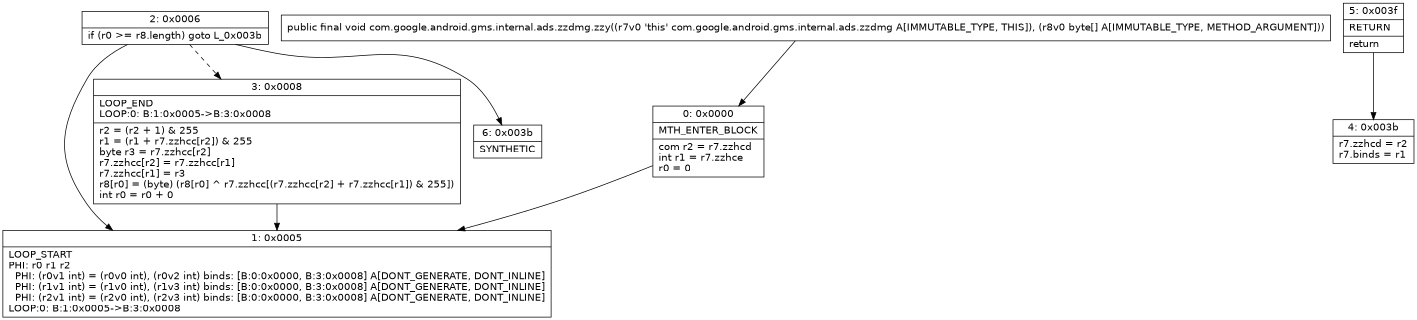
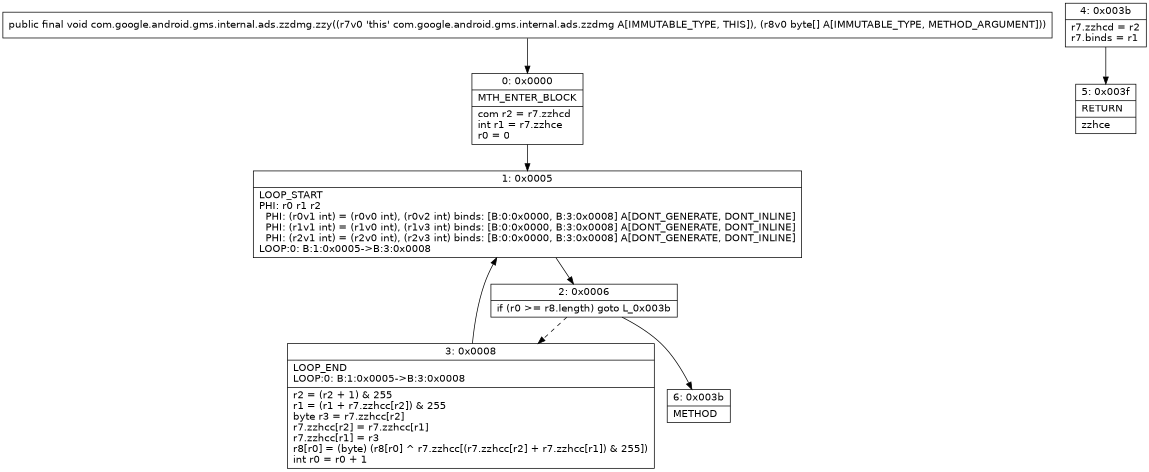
node "5: 0x003f": text "return" -> "zzhce"
edge "5: 0x003f" -> "4: 0x003b": reversed
edge "2: 0x0006" -> "1: 0x0005": reversed
node "6: 0x003b": text "SYNTHETIC" -> "METHOD"
node "3: 0x0008": text "int r0 = r0 + 0" -> "int r0 = r0 + 1"
